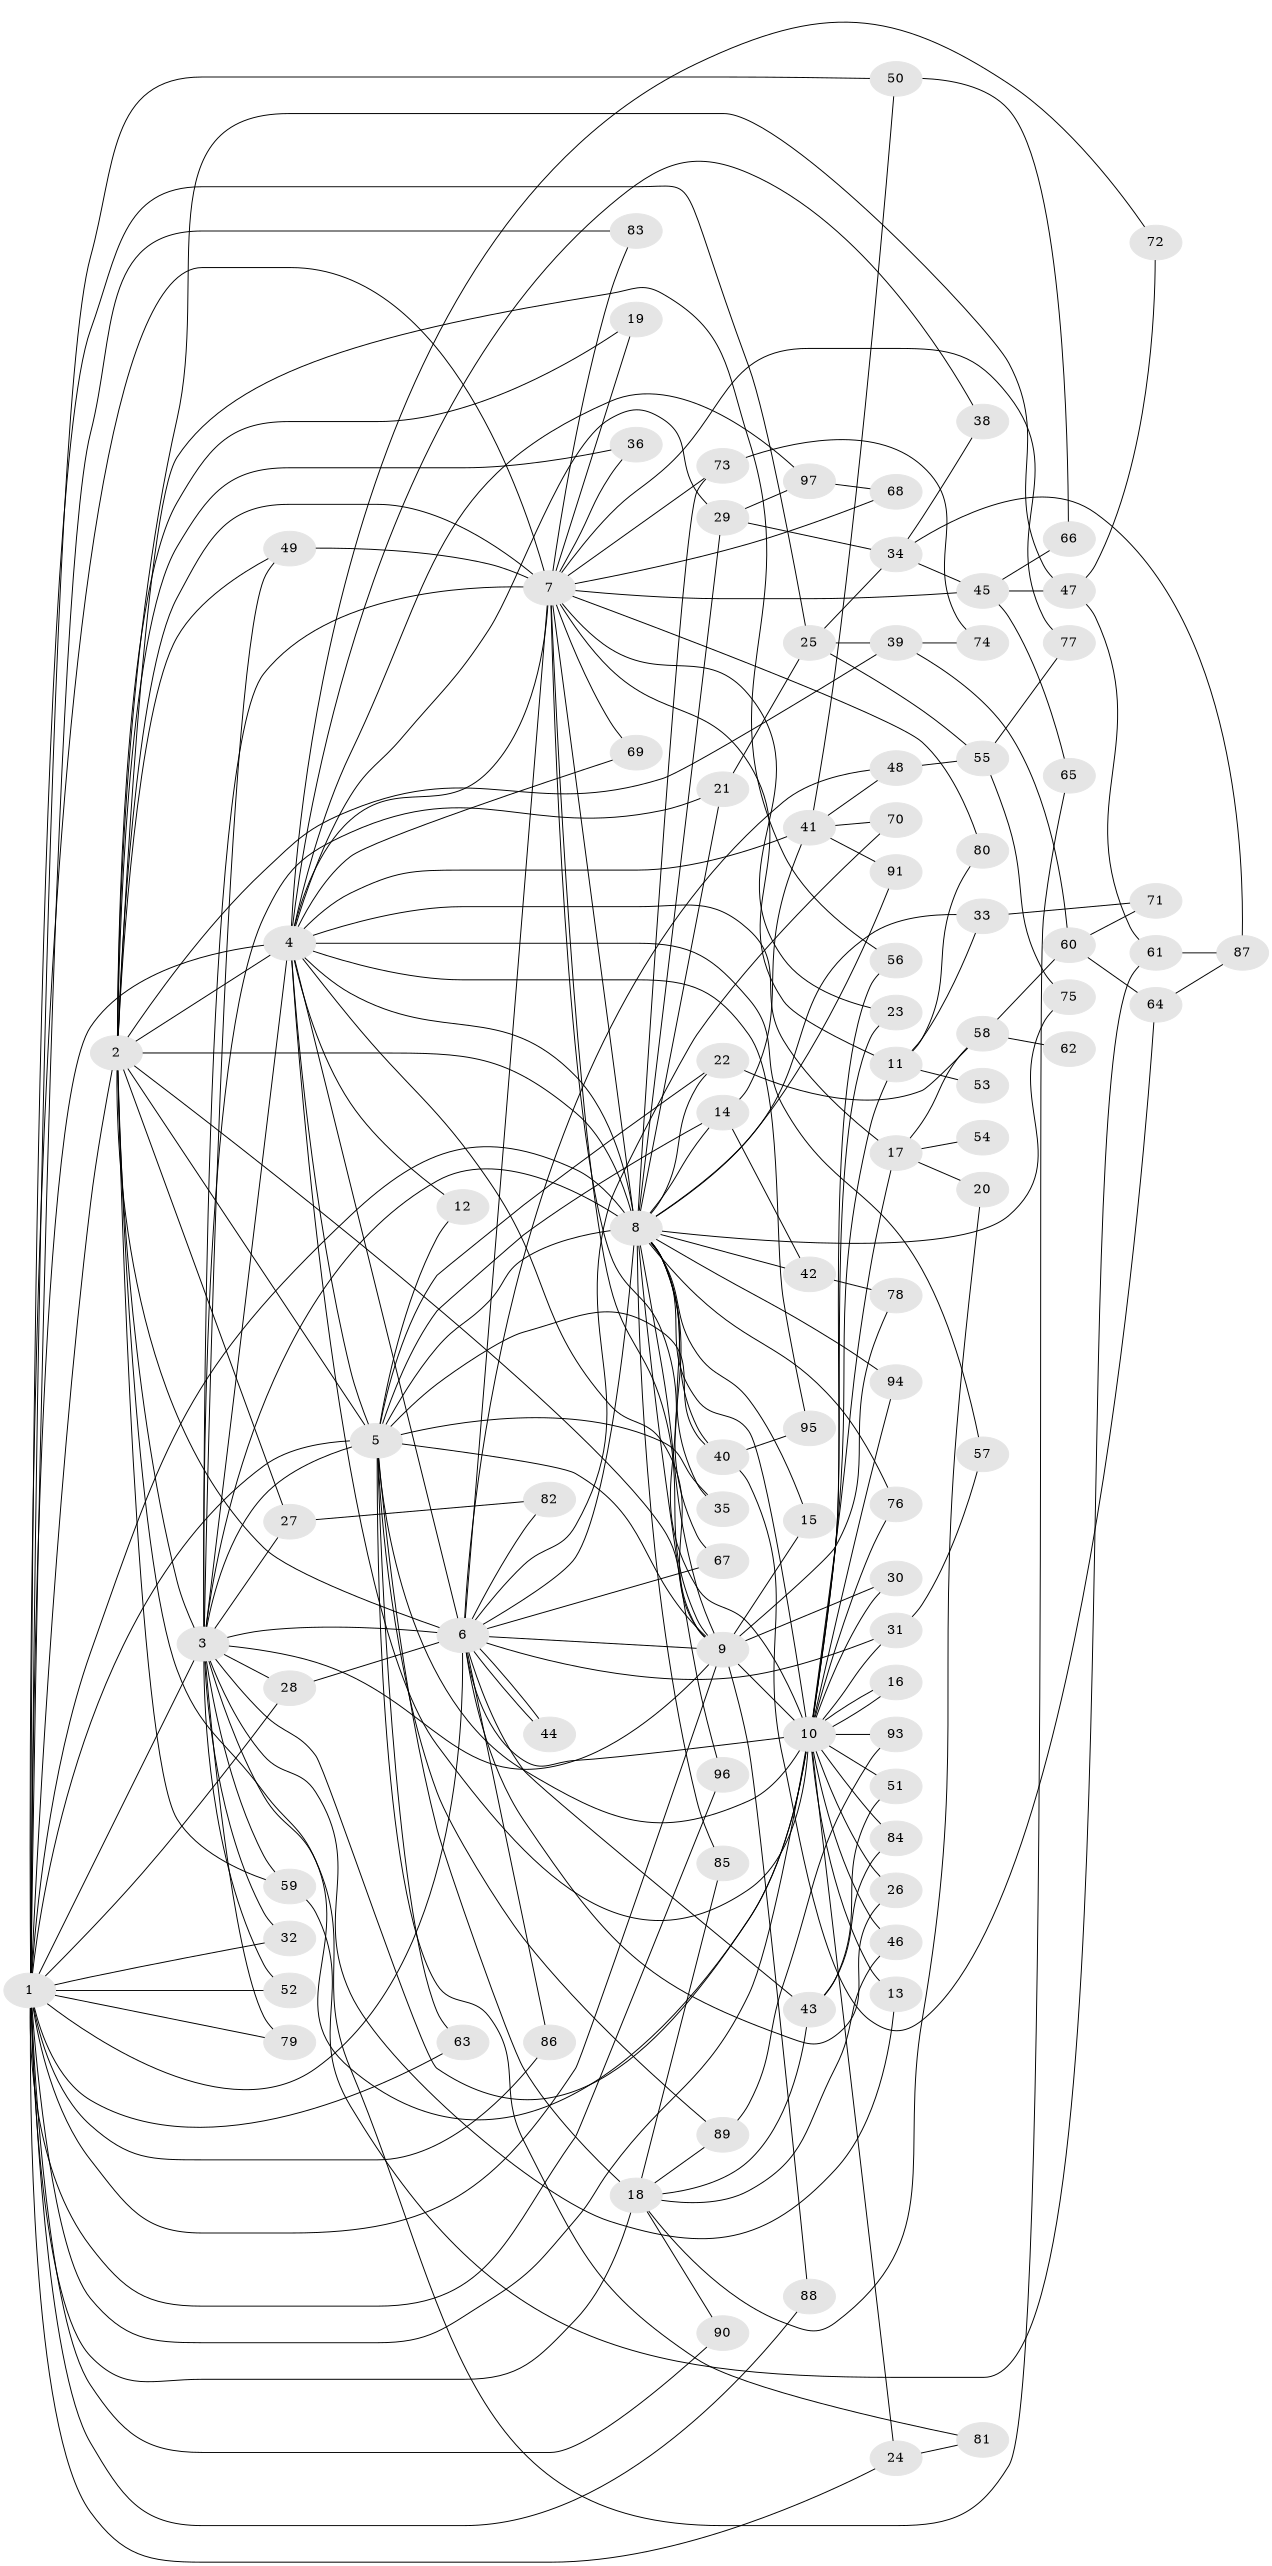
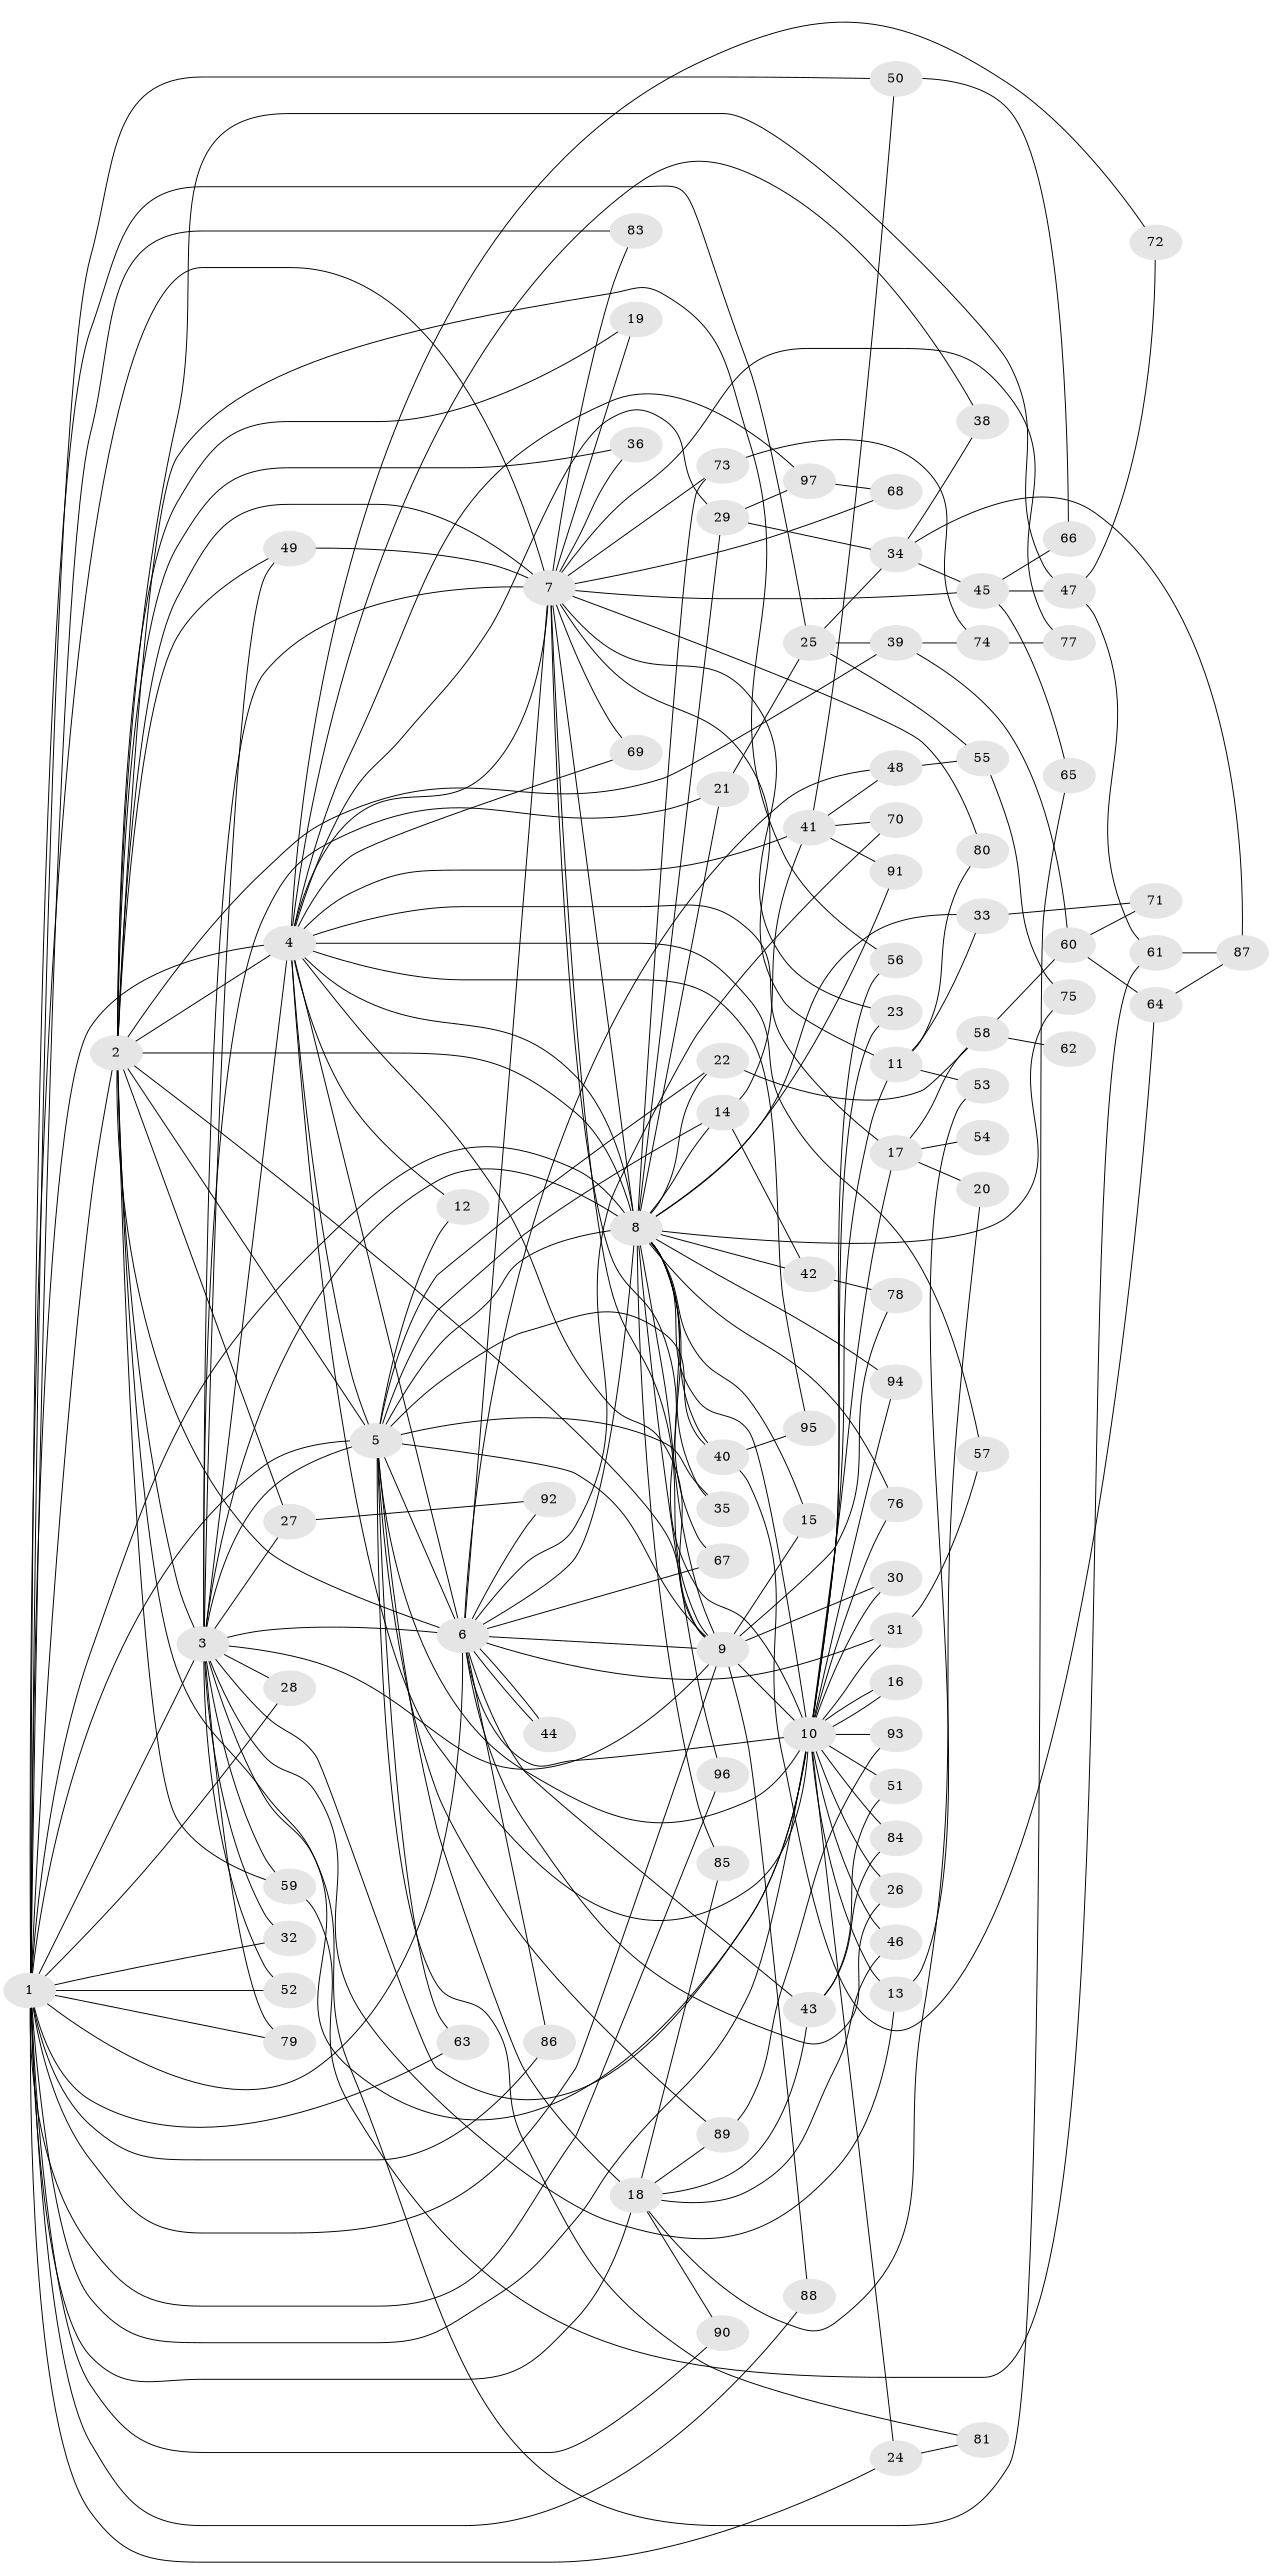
edge "77" -- "55": now "77" -- "74"
node "82": label "82" -> "92"
edge "53" -- "13": added
edge "6" -- "28": now "6" -- "5"
